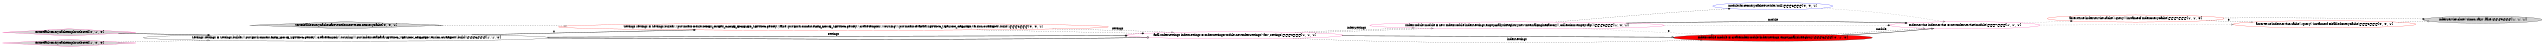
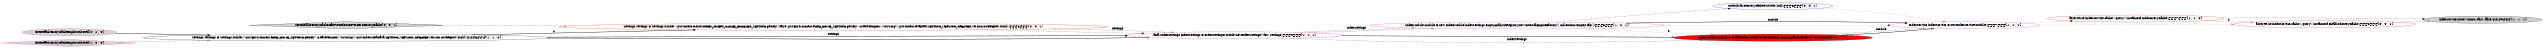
node "testDefaultQueryCacheImplIsSelected['0', '1', '0']": shape diamond -> ellipse
